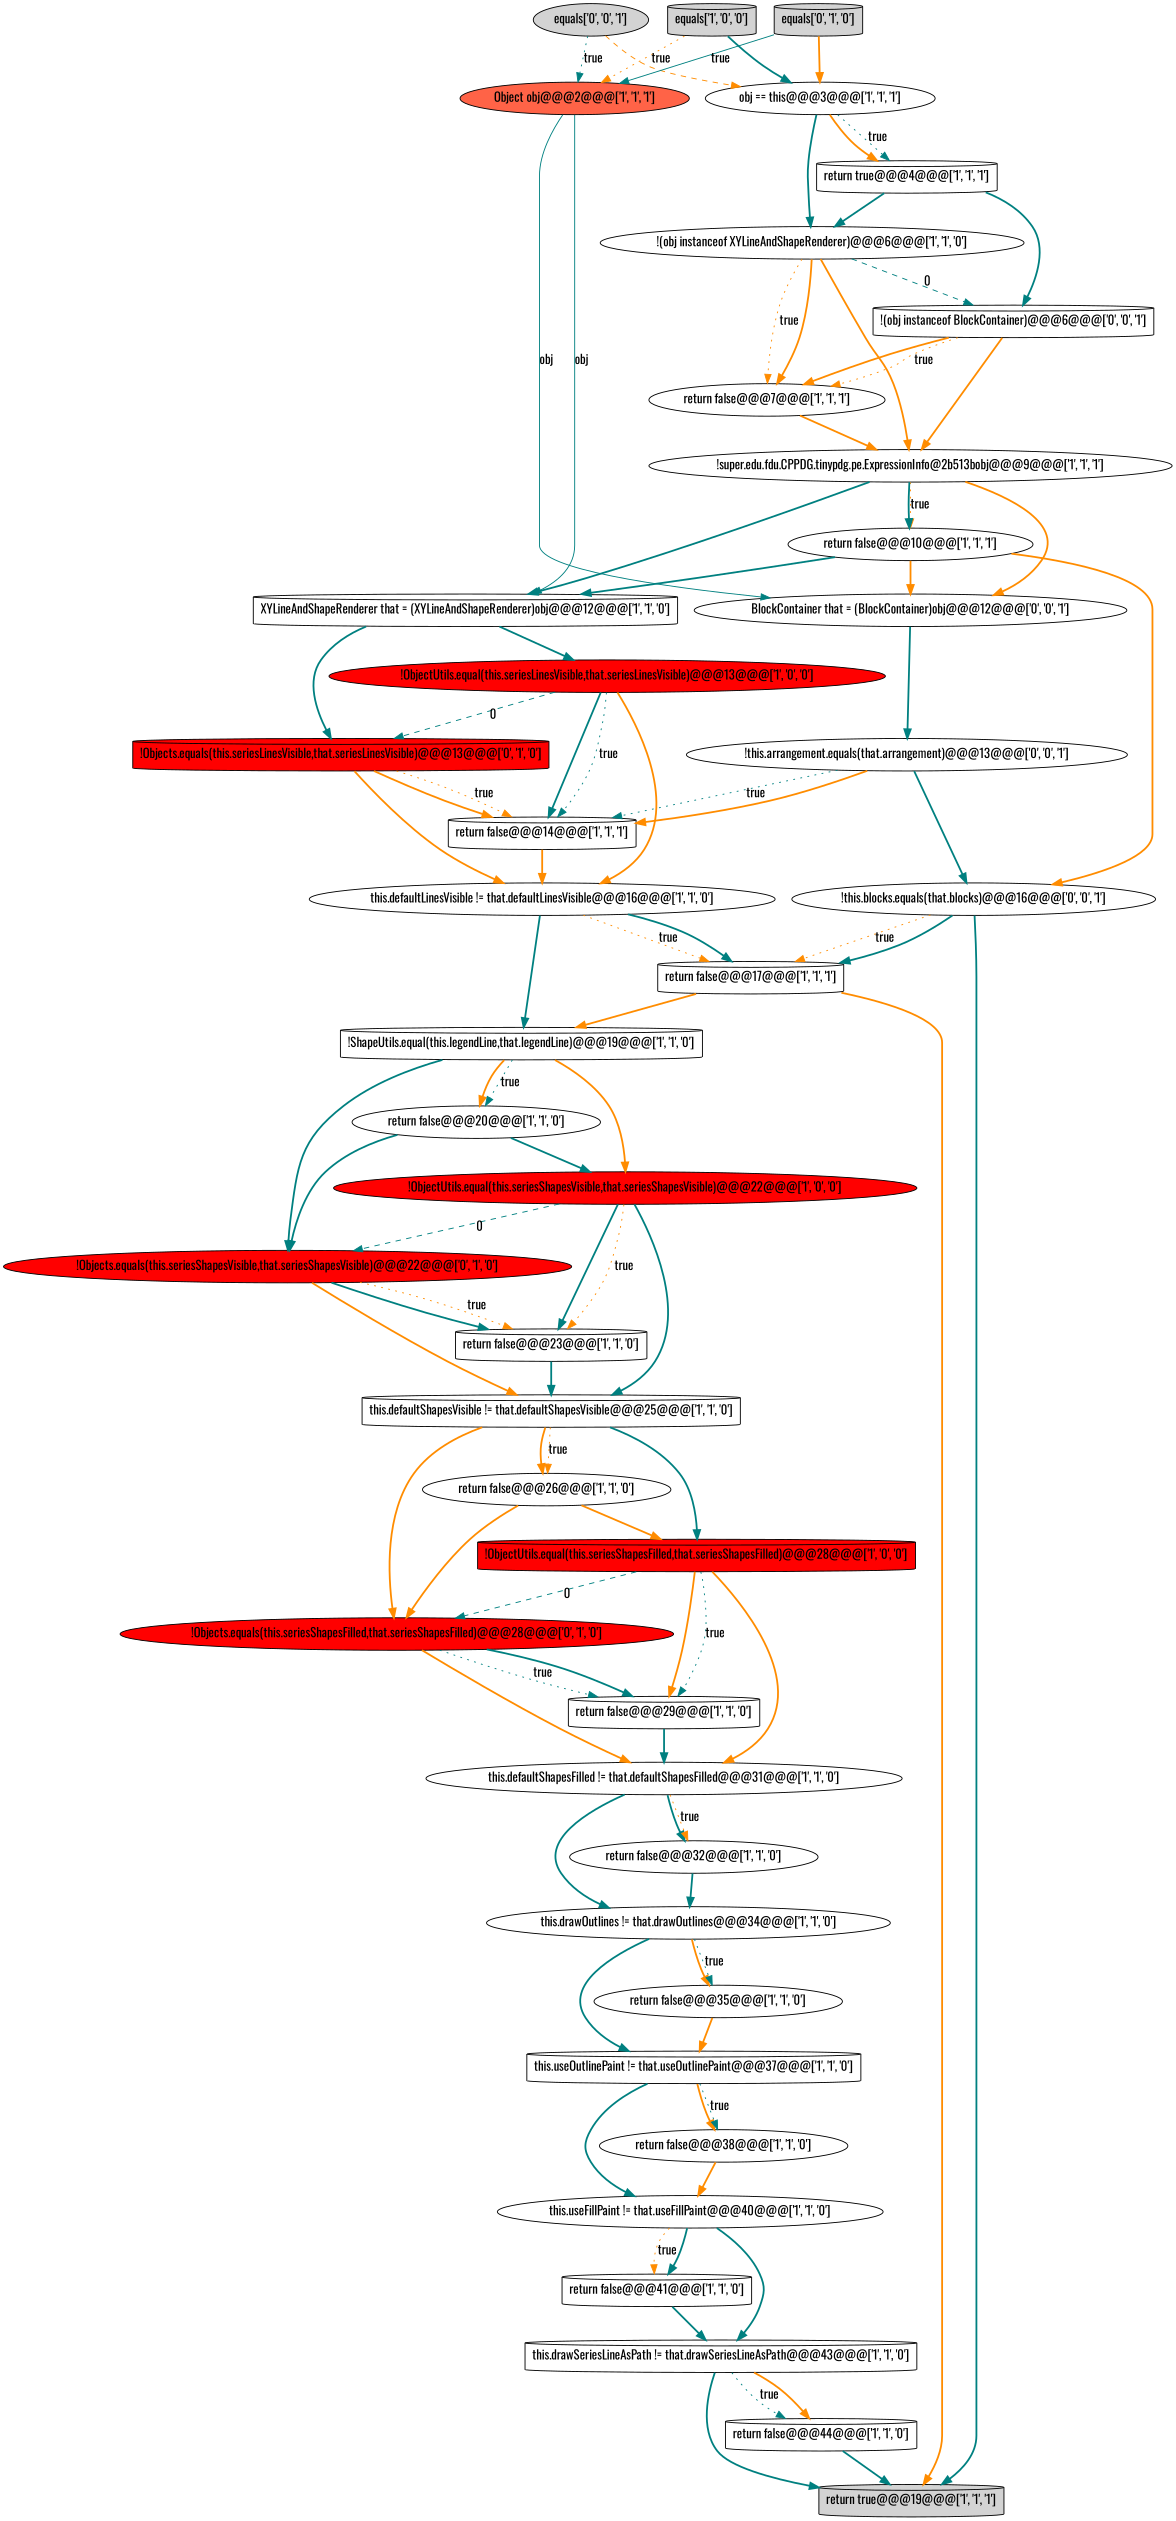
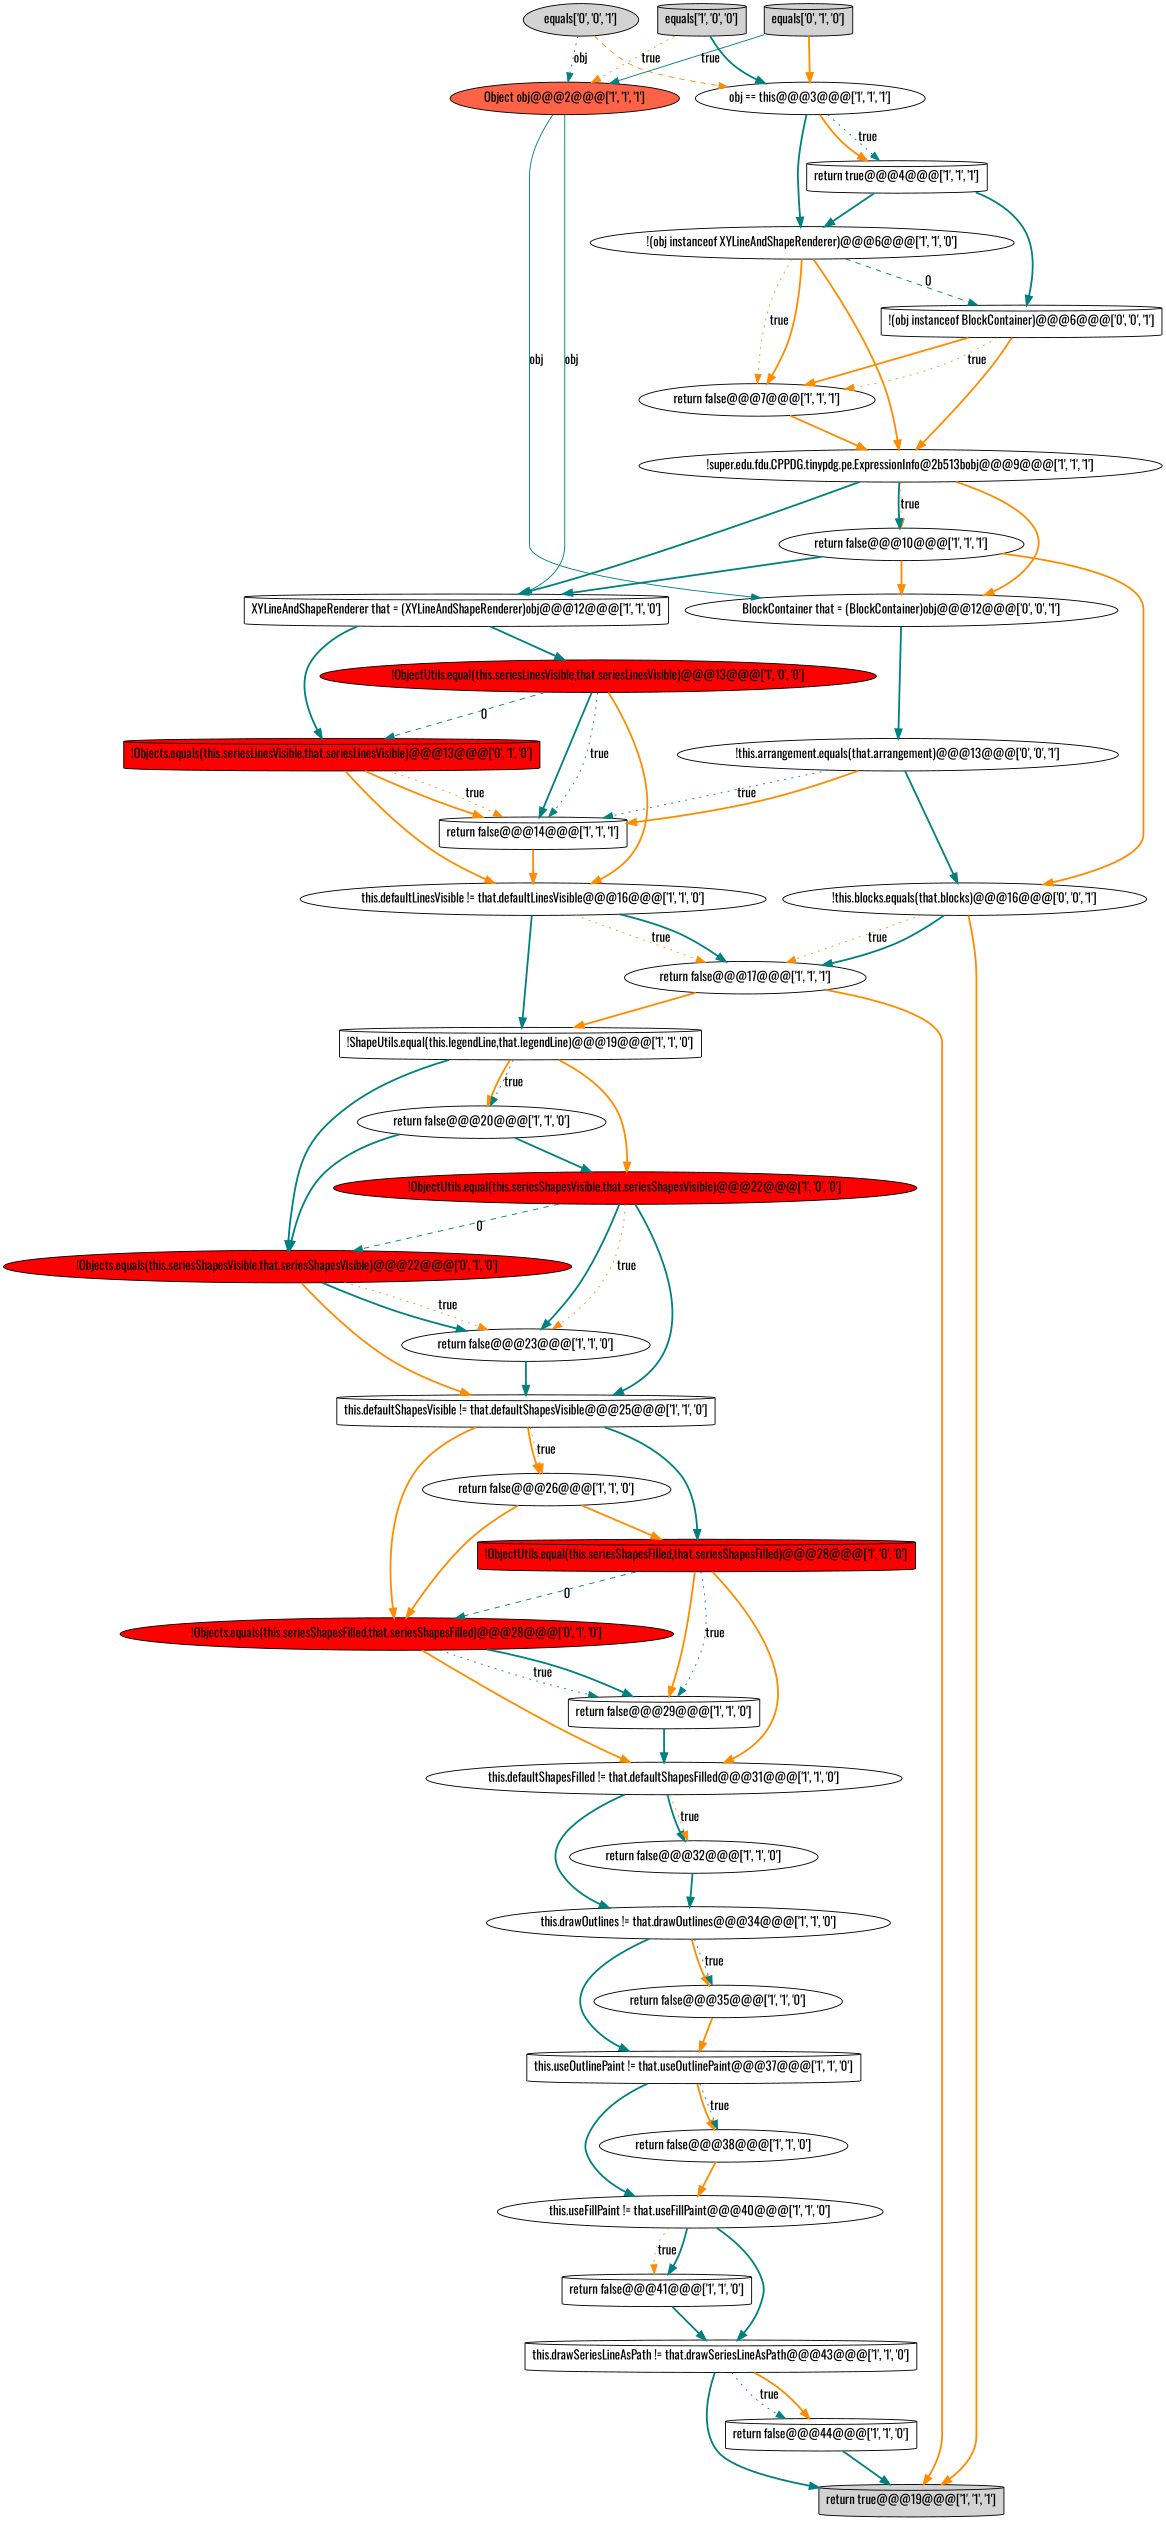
edge "equals['0', '0', '1']" -> "Object obj@@@2@@@['1', '1', '1']": label "true" -> "obj"
node "return false@@@17@@@['1', '1', '1']": shape cylinder -> ellipse
node "return false@@@23@@@['1', '1', '0']": shape cylinder -> ellipse
edge "!this.blocks.equals(that.blocks)@@@16@@@['0', '0', '1']" -> "return true@@@19@@@['1', '1', '1']": color teal -> darkorange
